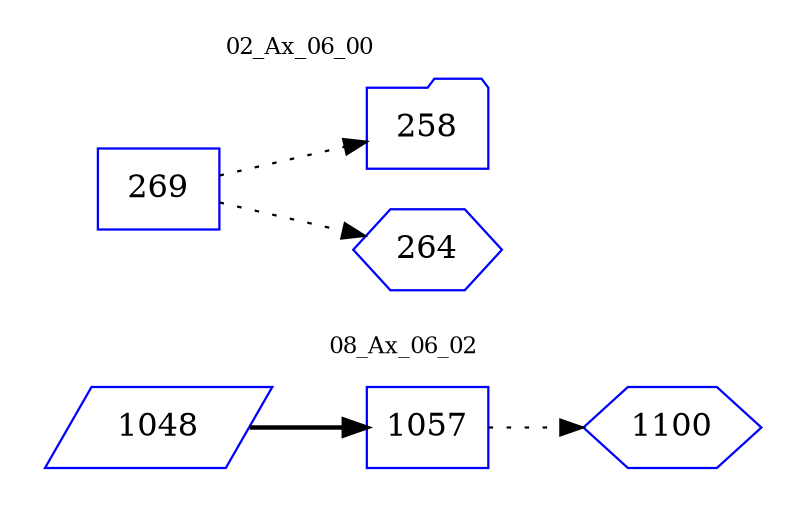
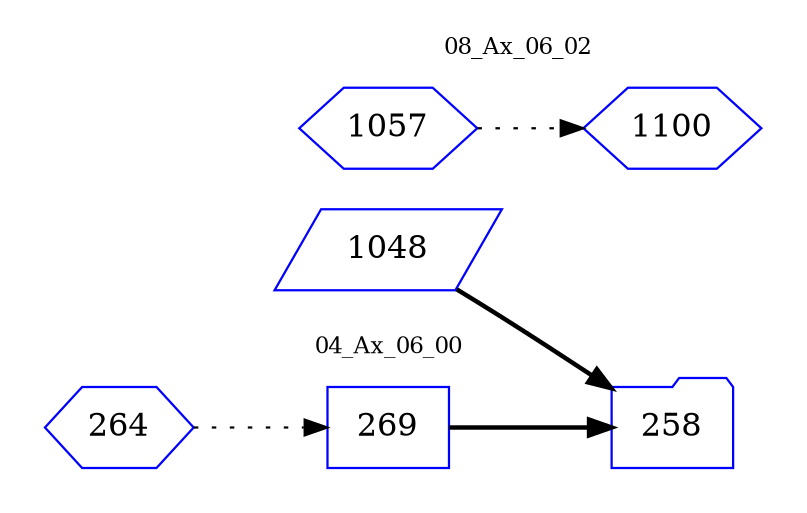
cluster "02_Ax_06_00": label "02_Ax_06_00" -> "04_Ax_06_00"
edge "269" -> "258": style dotted -> bold
edge "269" -> "264": reversed
edge "1048" -> "1057": now "1048" -> "258"
node "1057": shape box -> hexagon
